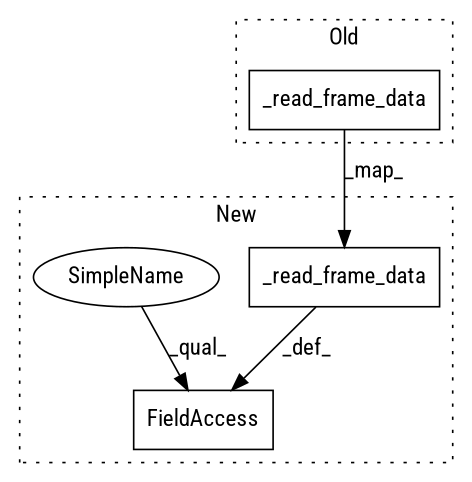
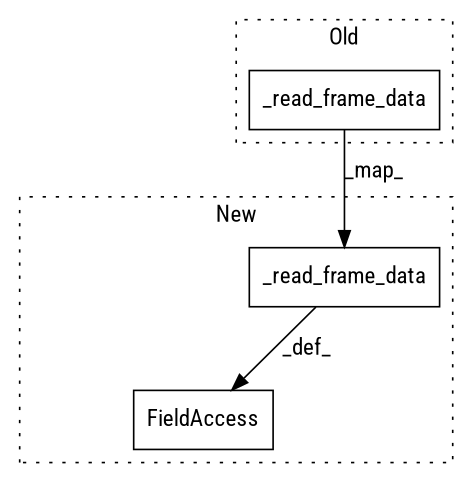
node "SimpleName": removed
